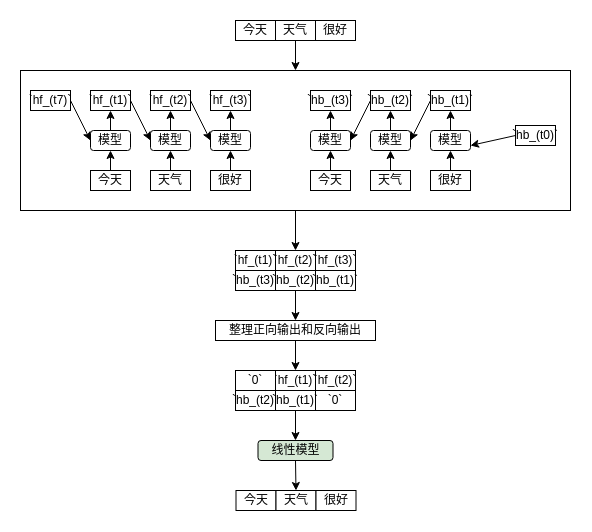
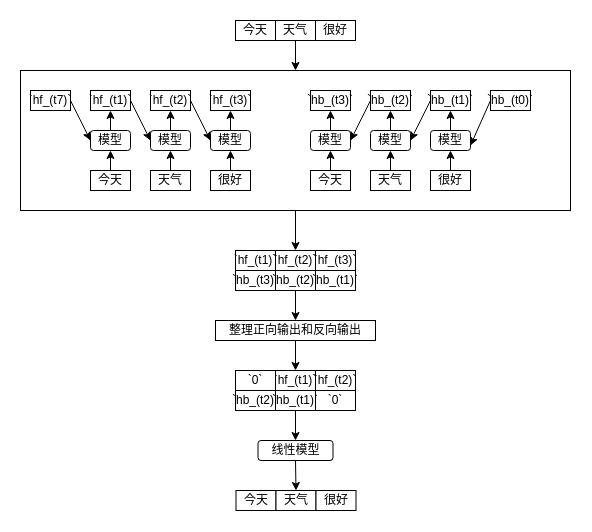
node "`hb_(t0)`": moved (536, 136) -> (511, 101)
node "线性模型": fillcolor #d5e8d4 -> #ffffff
